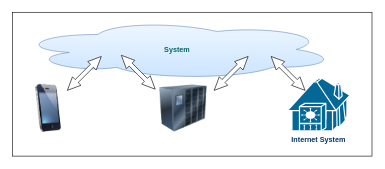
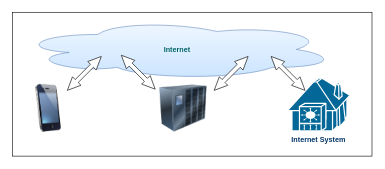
node "System": label "System" -> "Internet"
